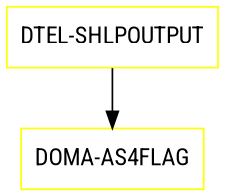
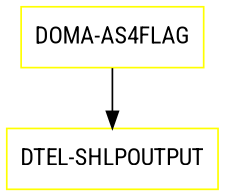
edge "DTEL-SHLPOUTPUT" -> "DOMA-AS4FLAG": reversed
